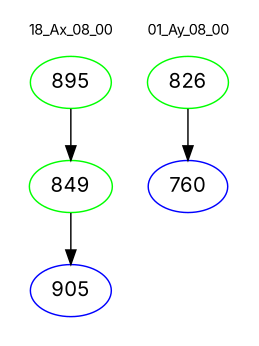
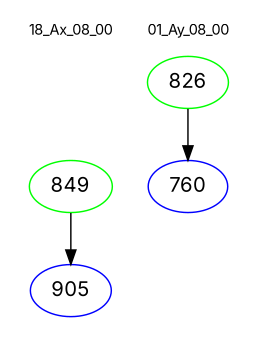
node "895": removed
